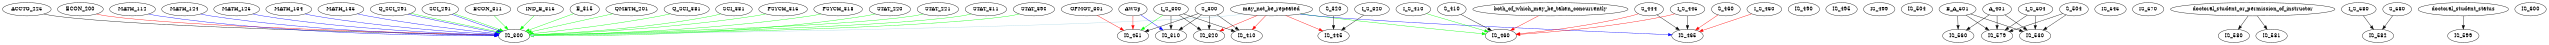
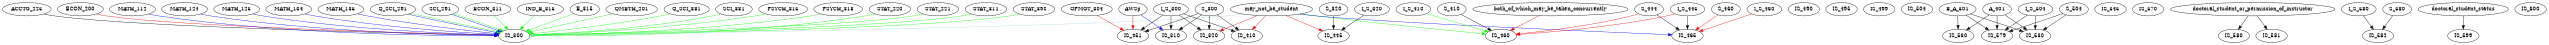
node "OPMGT_301": label "OPMGT_301" -> "OPMGT_304"
node "may_not_be_repeated": label "may_not_be_repeated" -> "may_not_be_student"
edge "I_S_300" -> "IS_451": color green -> black
